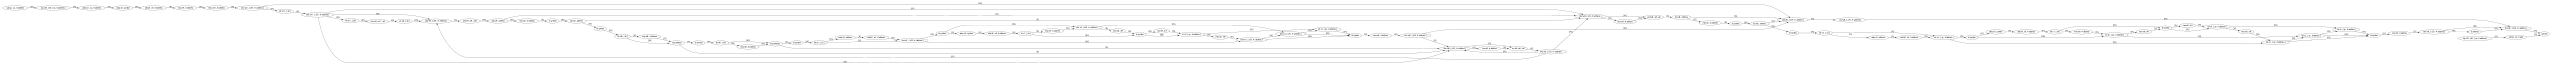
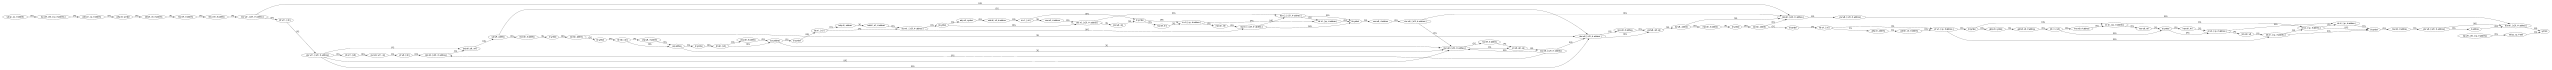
edge "stur w11 , [ x29 , #- address ]" -> "ldur w9 , [ x29 , #- address ]": now "stur w11 , [ x29 , #- address ]" -> "and w9 , w9 , w10"
